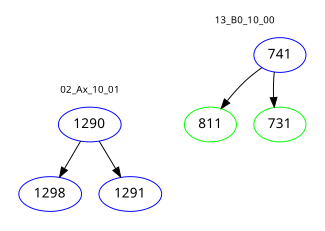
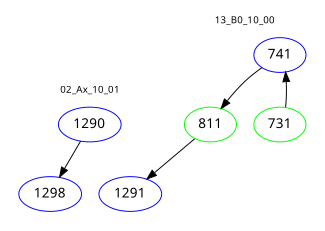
edge "741" -> "731": reversed
edge "1290" -> "1291": now "811" -> "1291"
